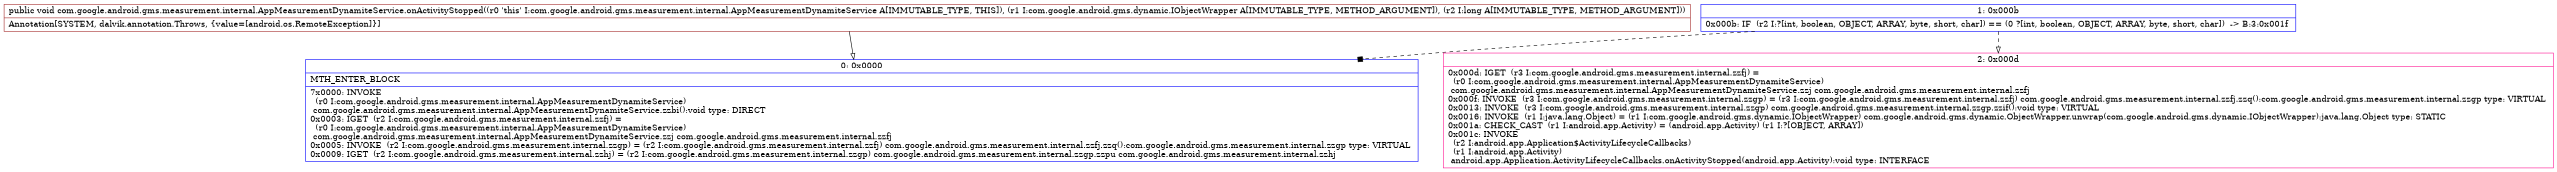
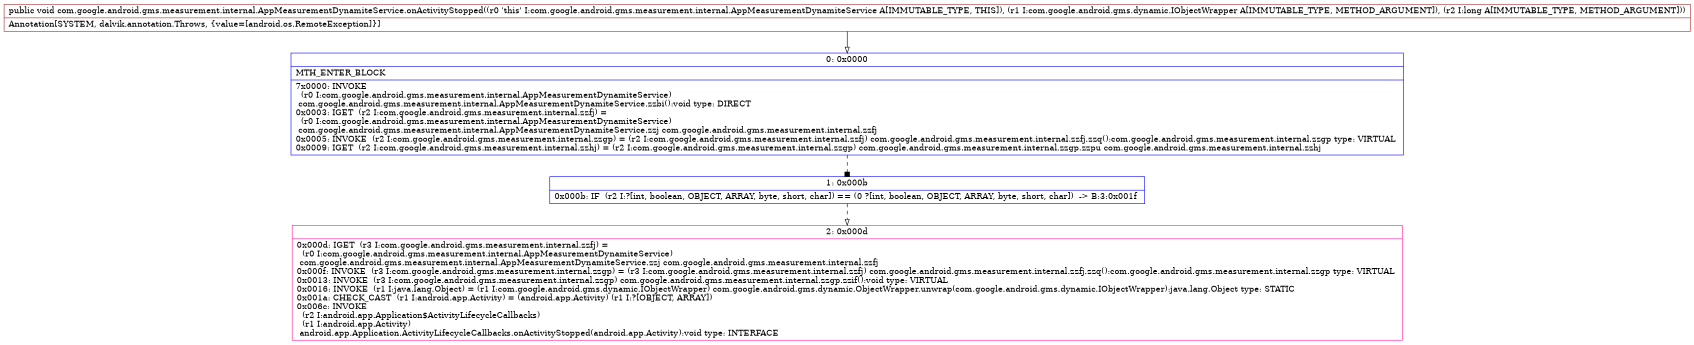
edge "1: 0x000b" -> "0: 0x0000": reversed
node "2: 0x000d": text "0x001c: INVOKE" -> "0x006c: INVOKE"
